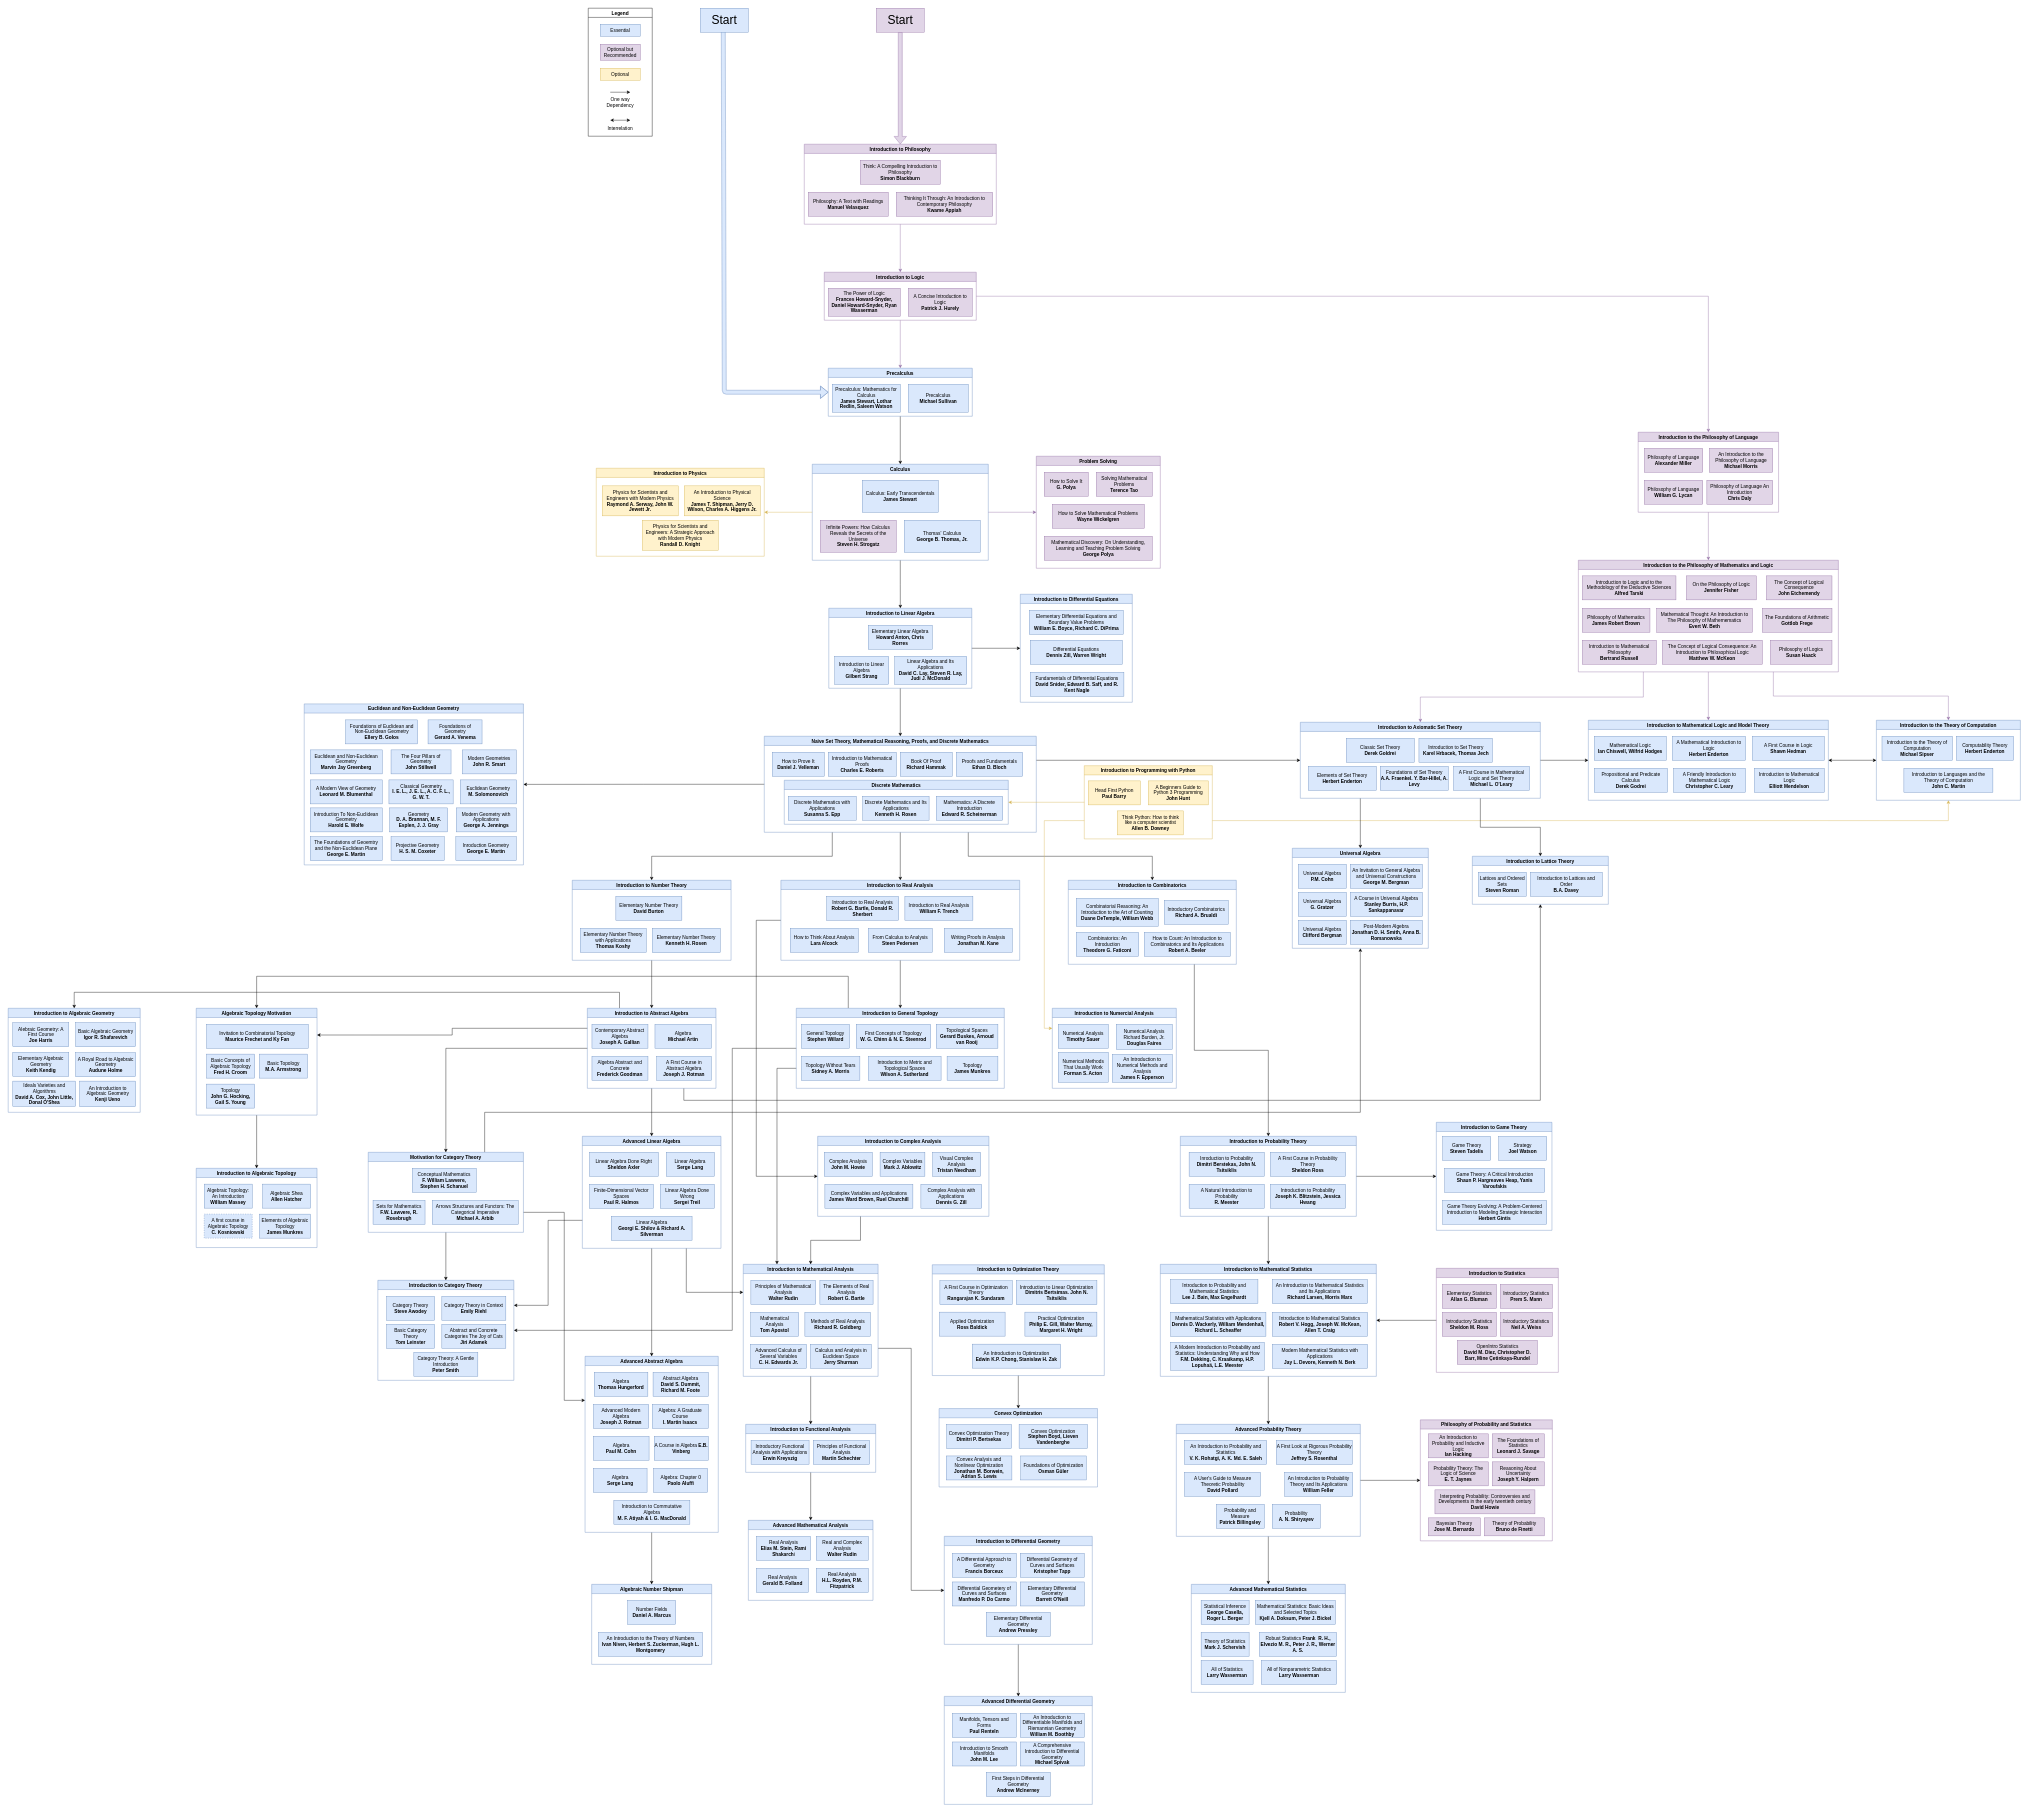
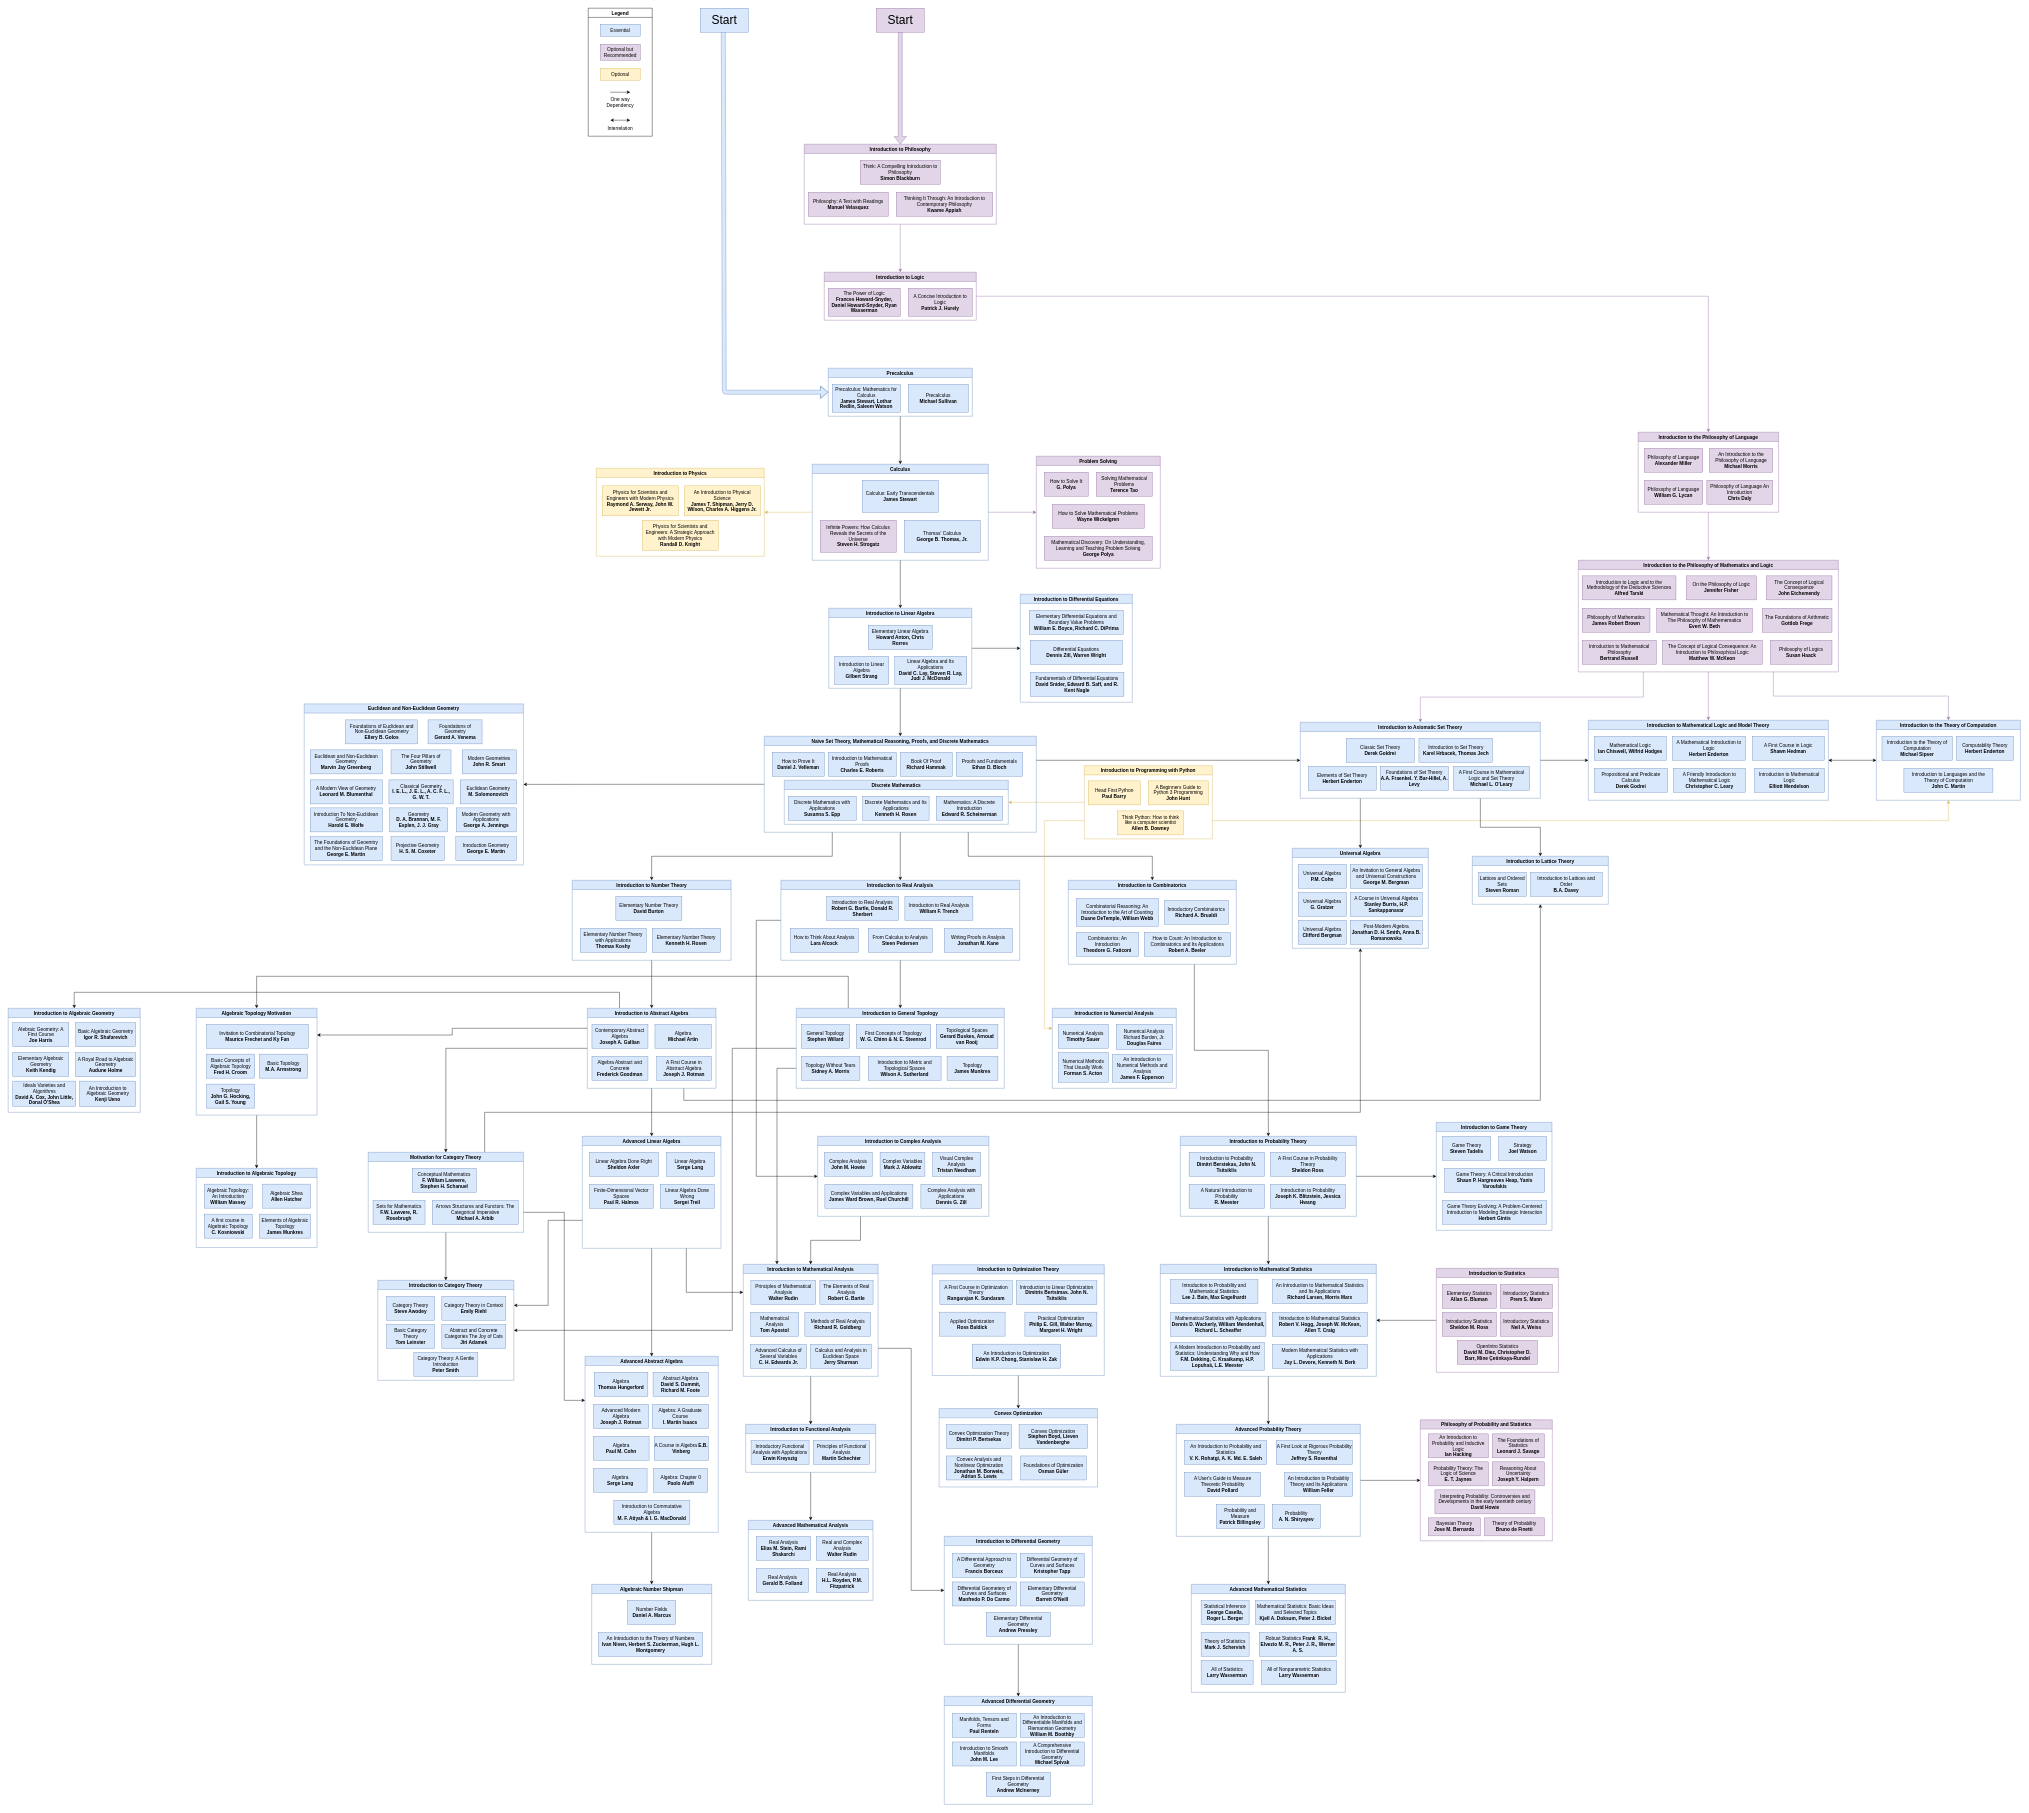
edge "Introduction to Logic" -> "Precalculus": removed
node "A first course in Algebraic Topology C. Kosniowski": style dashed -> solid
node "Linear Algebra Georgi E. Shilov & Richard A. Silverman": removed
